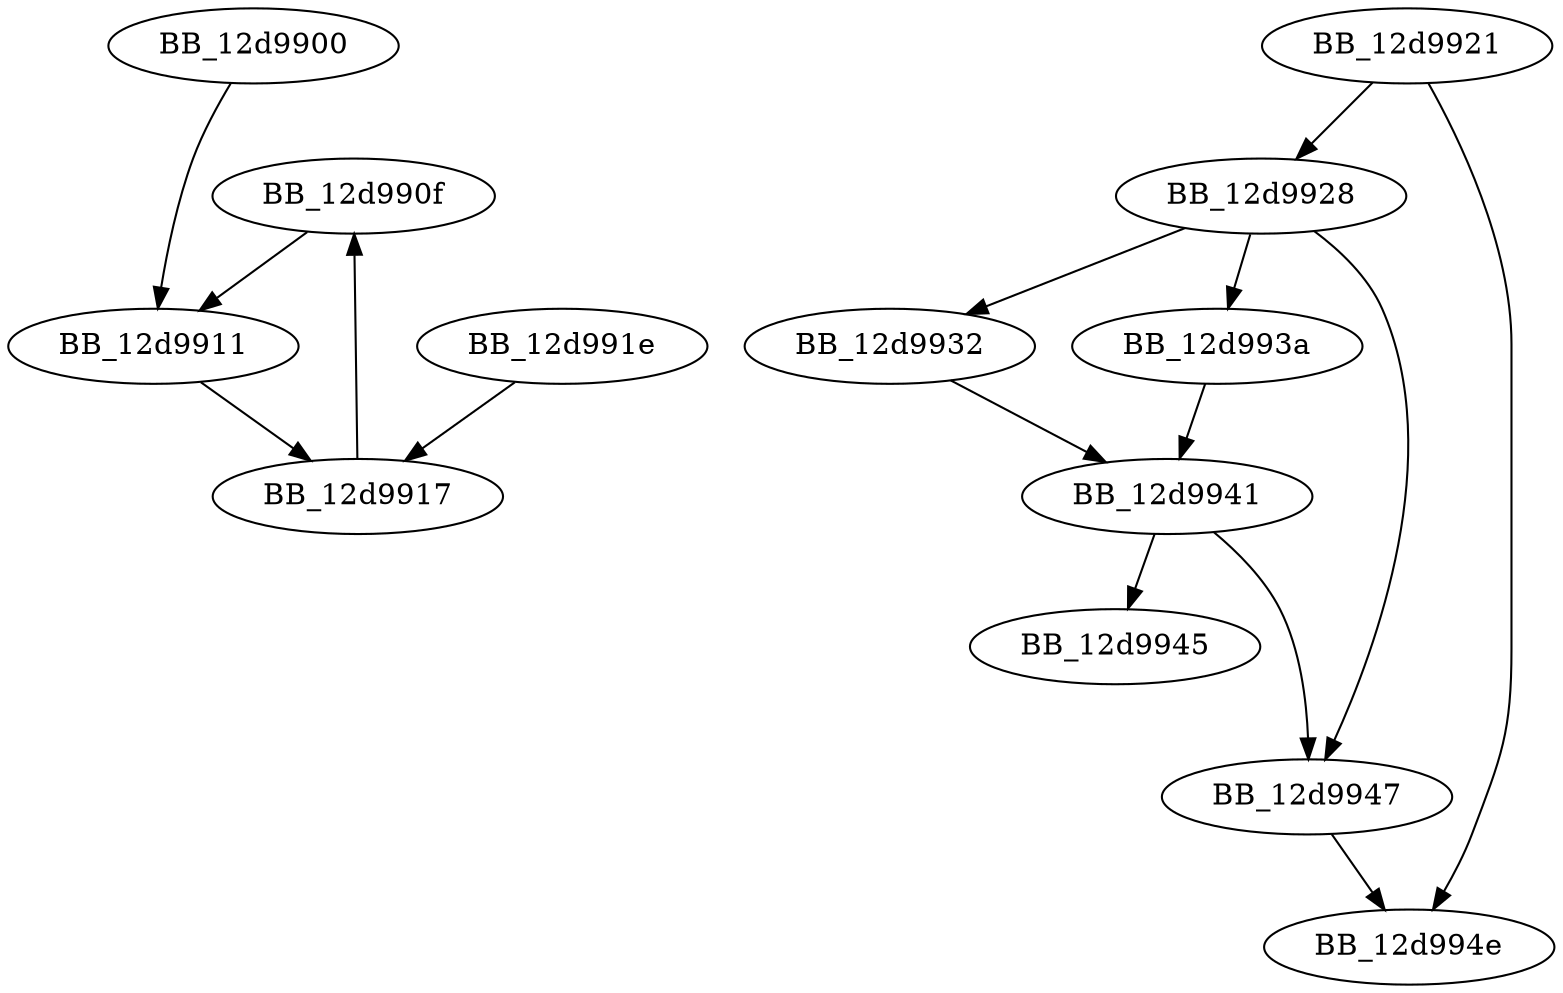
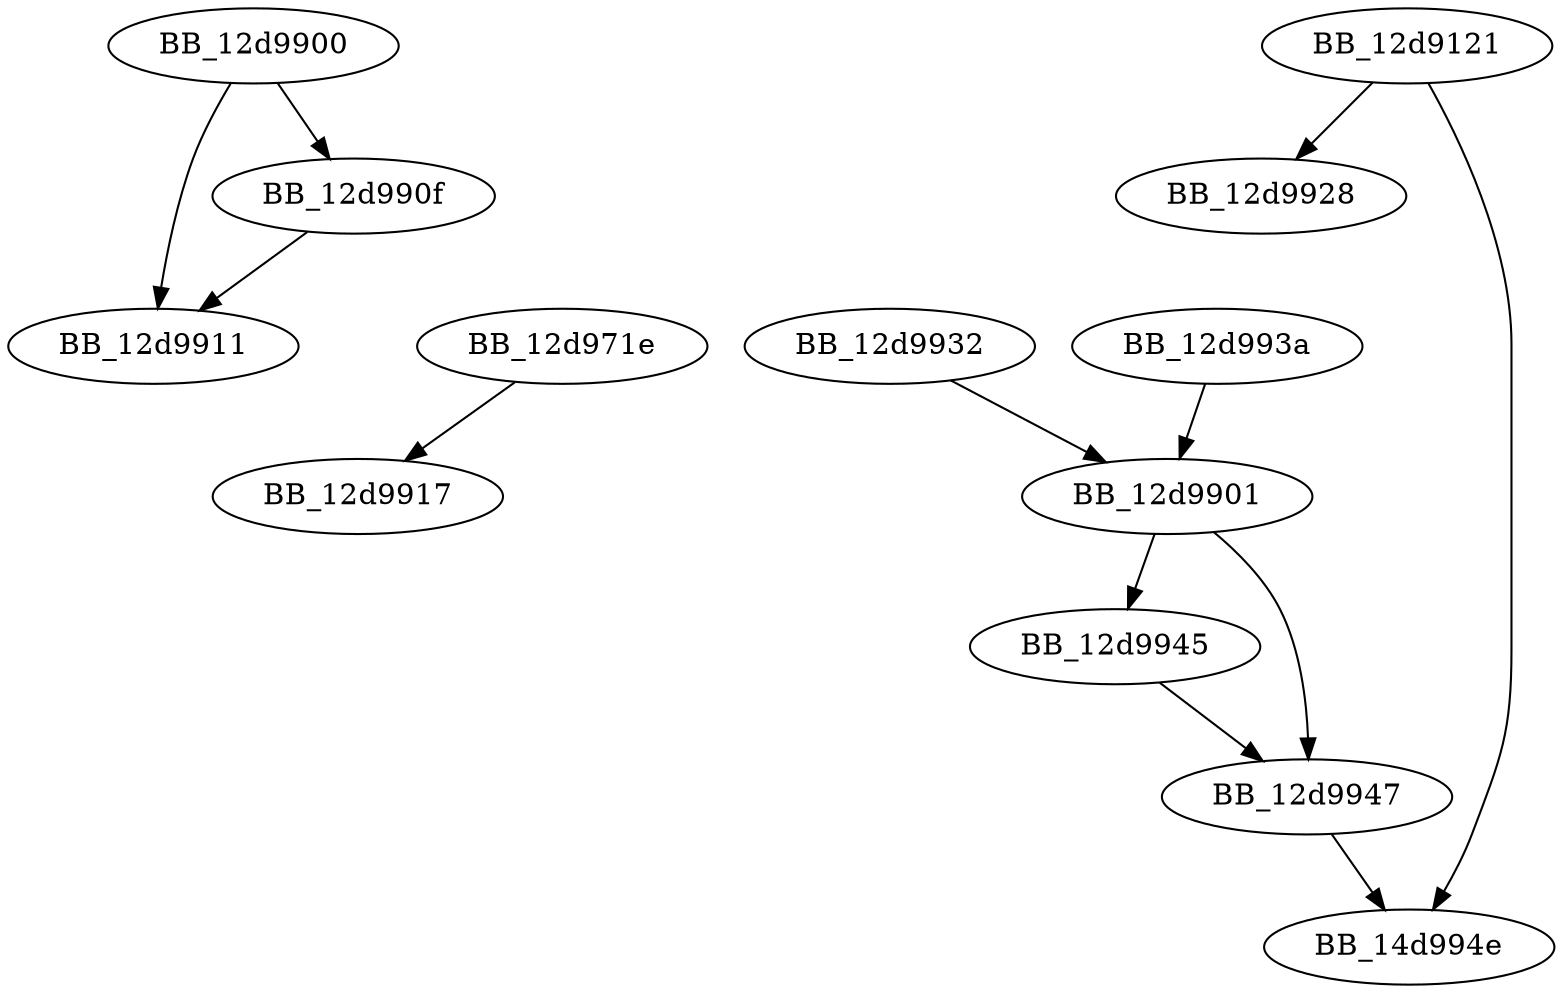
node "BB_12d9921": label "BB_12d9921" -> "BB_12d9121"
edge "BB_12d9928" -> "BB_12d993a": removed
edge "BB_12d9928" -> "BB_12d9932": removed
node "BB_12d991e": label "BB_12d991e" -> "BB_12d971e"
edge "BB_12d9917" -> "BB_12d990f": now "BB_12d9900" -> "BB_12d990f"
edge "BB_12d9911" -> "BB_12d9917": removed
edge "BB_12d9928" -> "BB_12d9947": now "BB_12d9945" -> "BB_12d9947"
node "BB_12d9941": label "BB_12d9941" -> "BB_12d9901"
node "BB_12d994e": label "BB_12d994e" -> "BB_14d994e"
